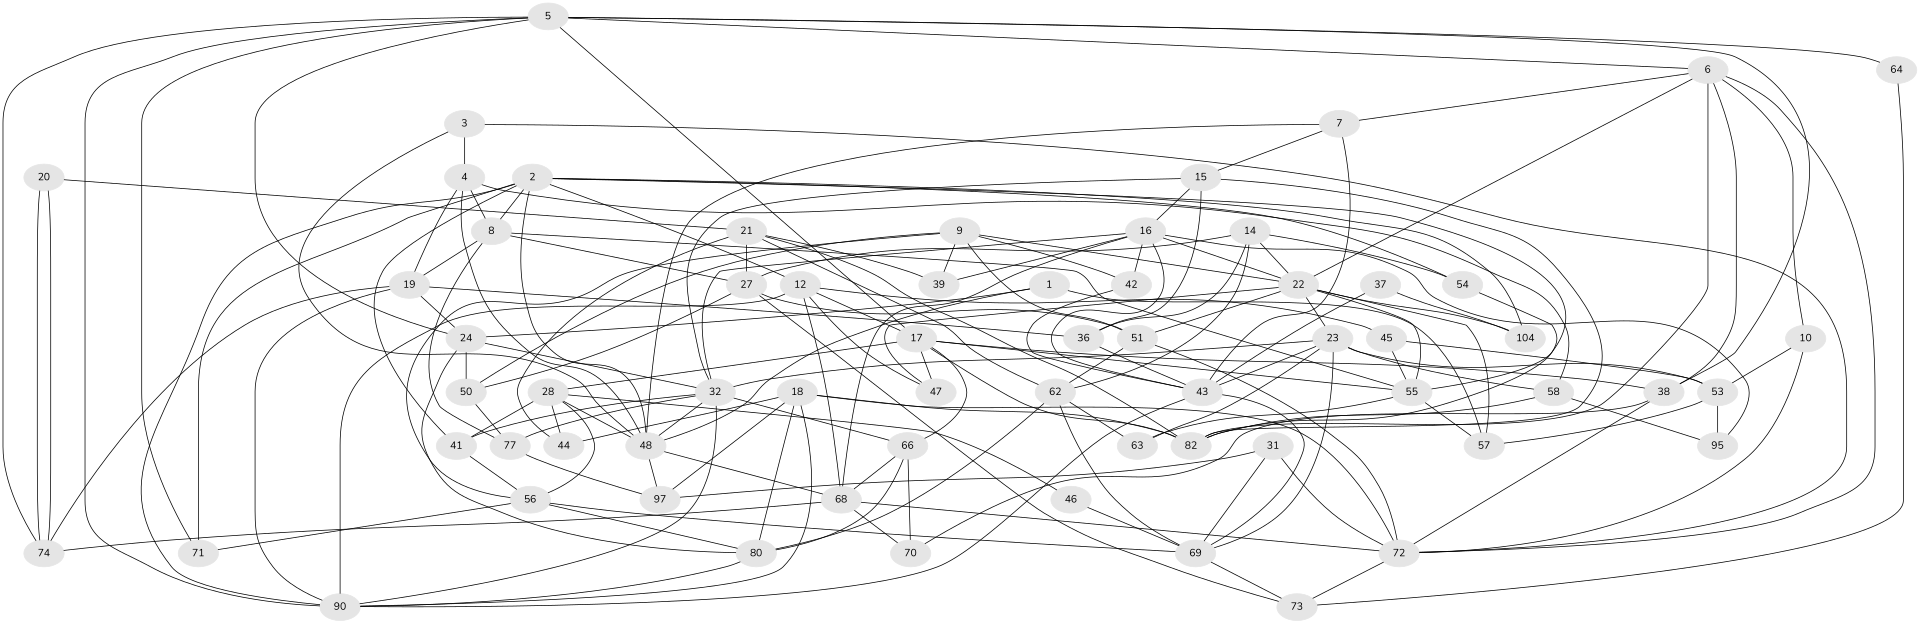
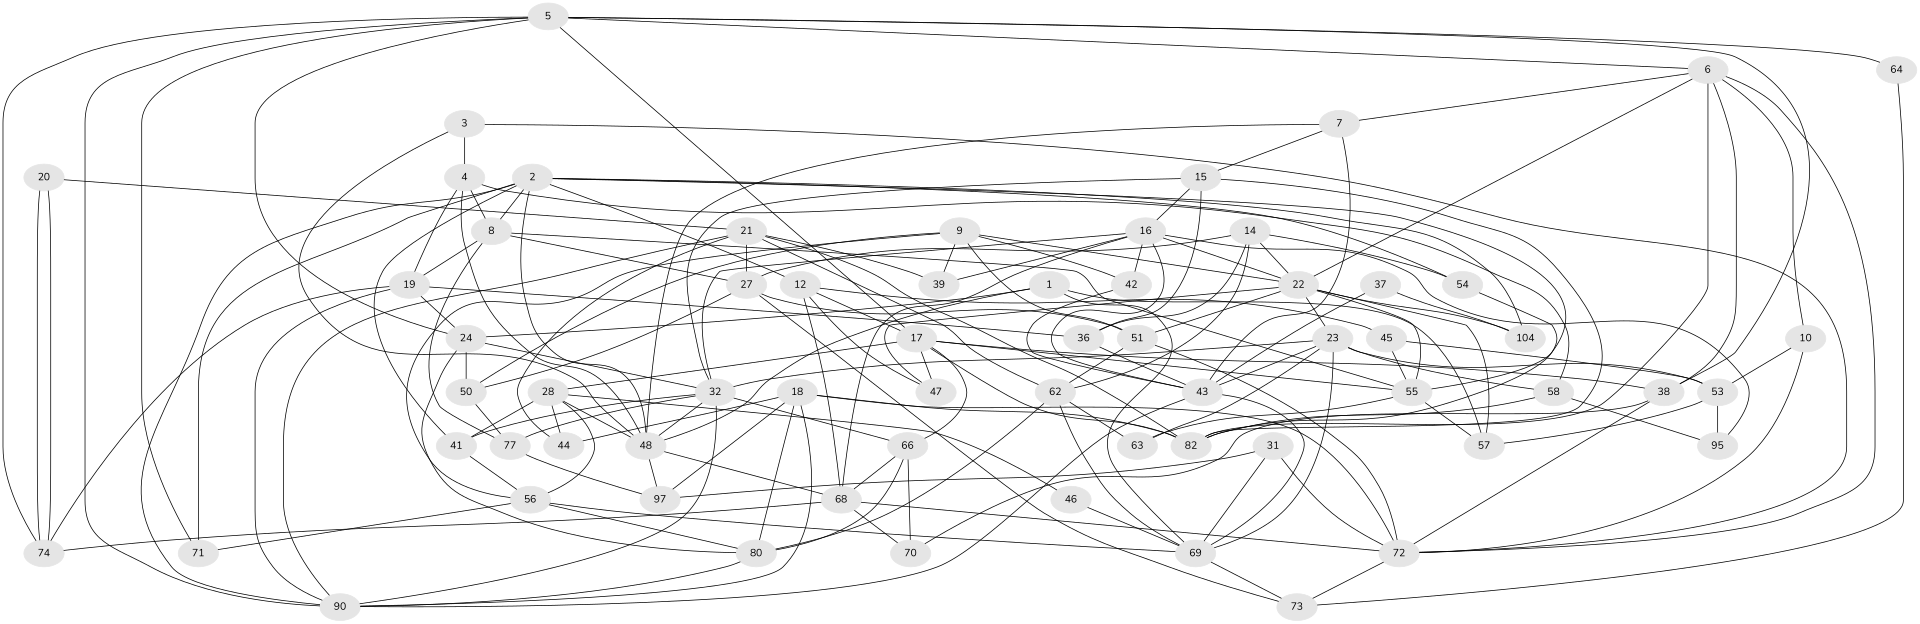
edge "12" -- "90": now "21" -- "90"
edge "1" -- "69": added
